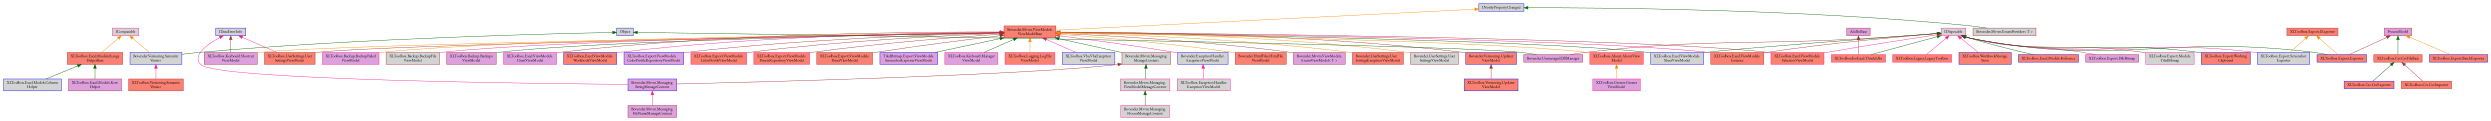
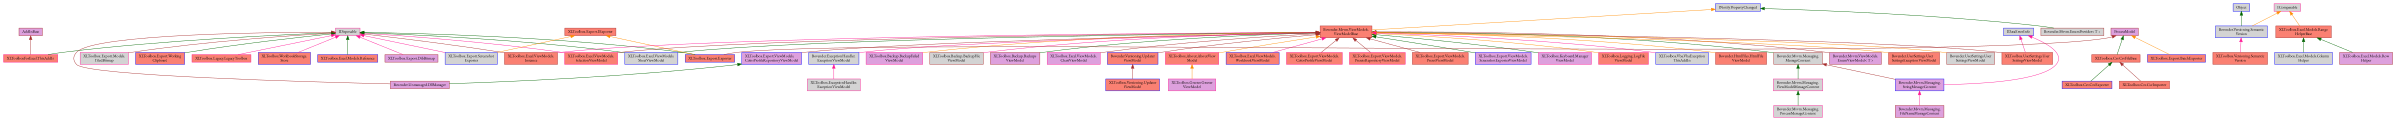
edge "Bovender.Unmanaged.DllManager" -> "Object": now "Bovender.Unmanaged.DllManager" -> "XLToolbox.Export.ViewModels. ColorProfileRepositoryViewModel"
node "XLToolbox.Keyboard.Shortcut ViewModel": removed
node "TiledBitmap.Export.ViewModels. ScreenshotExporterViewModel": label "TiledBitmap.Export.ViewModels. ScreenshotExporterViewModel" -> "XLToolbox.Export.ViewModels. ScreenshotExporterViewModel"
node "XLToolbox.Vba.VbaException ViewModel": label "XLToolbox.Vba.VbaException ViewModel" -> "XLToolbox.Vba.VbaException ThisAddIn"
